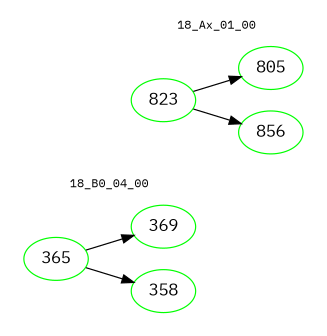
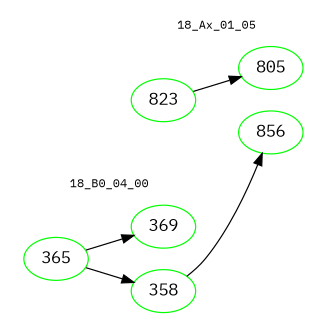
cluster "18_Ax_01_00": label "18_Ax_01_00" -> "18_Ax_01_05"
edge "823" -> "856": now "358" -> "856"
